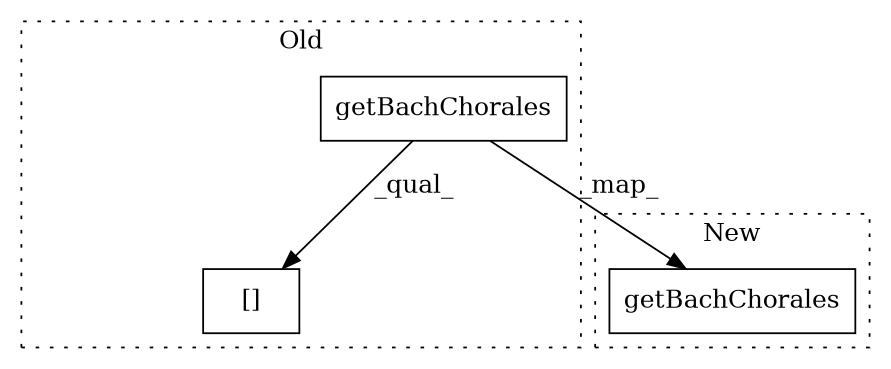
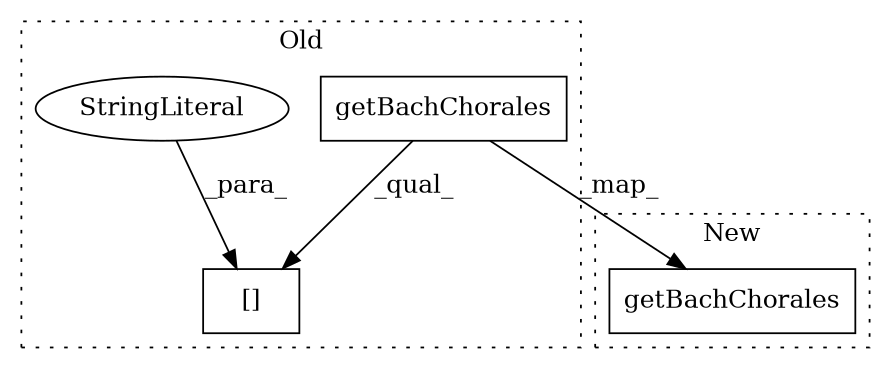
node "StringLiteral": added
